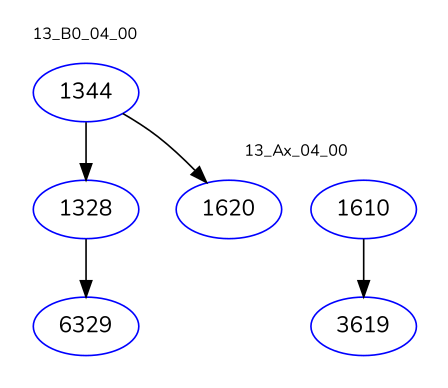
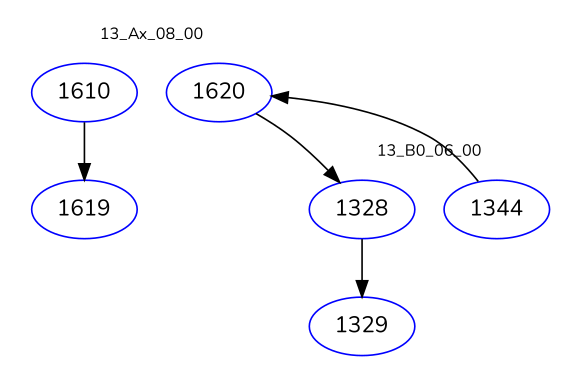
cluster "13_B0_04_00": label "13_B0_04_00" -> "13_B0_06_00"
edge "1344" -> "1328": now "1620" -> "1328"
cluster "13_Ax_04_00": label "13_Ax_04_00" -> "13_Ax_08_00"
node "6329": label "6329" -> "1329"
node "3619": label "3619" -> "1619"
